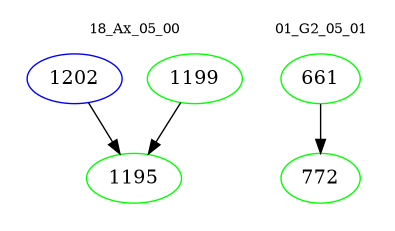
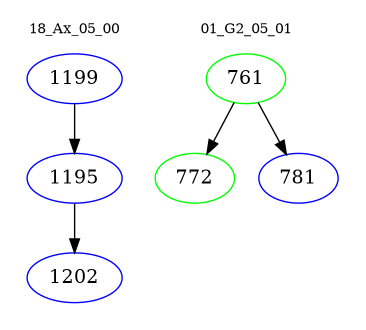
node "1199": color green -> blue
node "661": label "661" -> "761"
edge "1202" -> "1195": reversed
node "1195": color green -> blue
node "781": added
